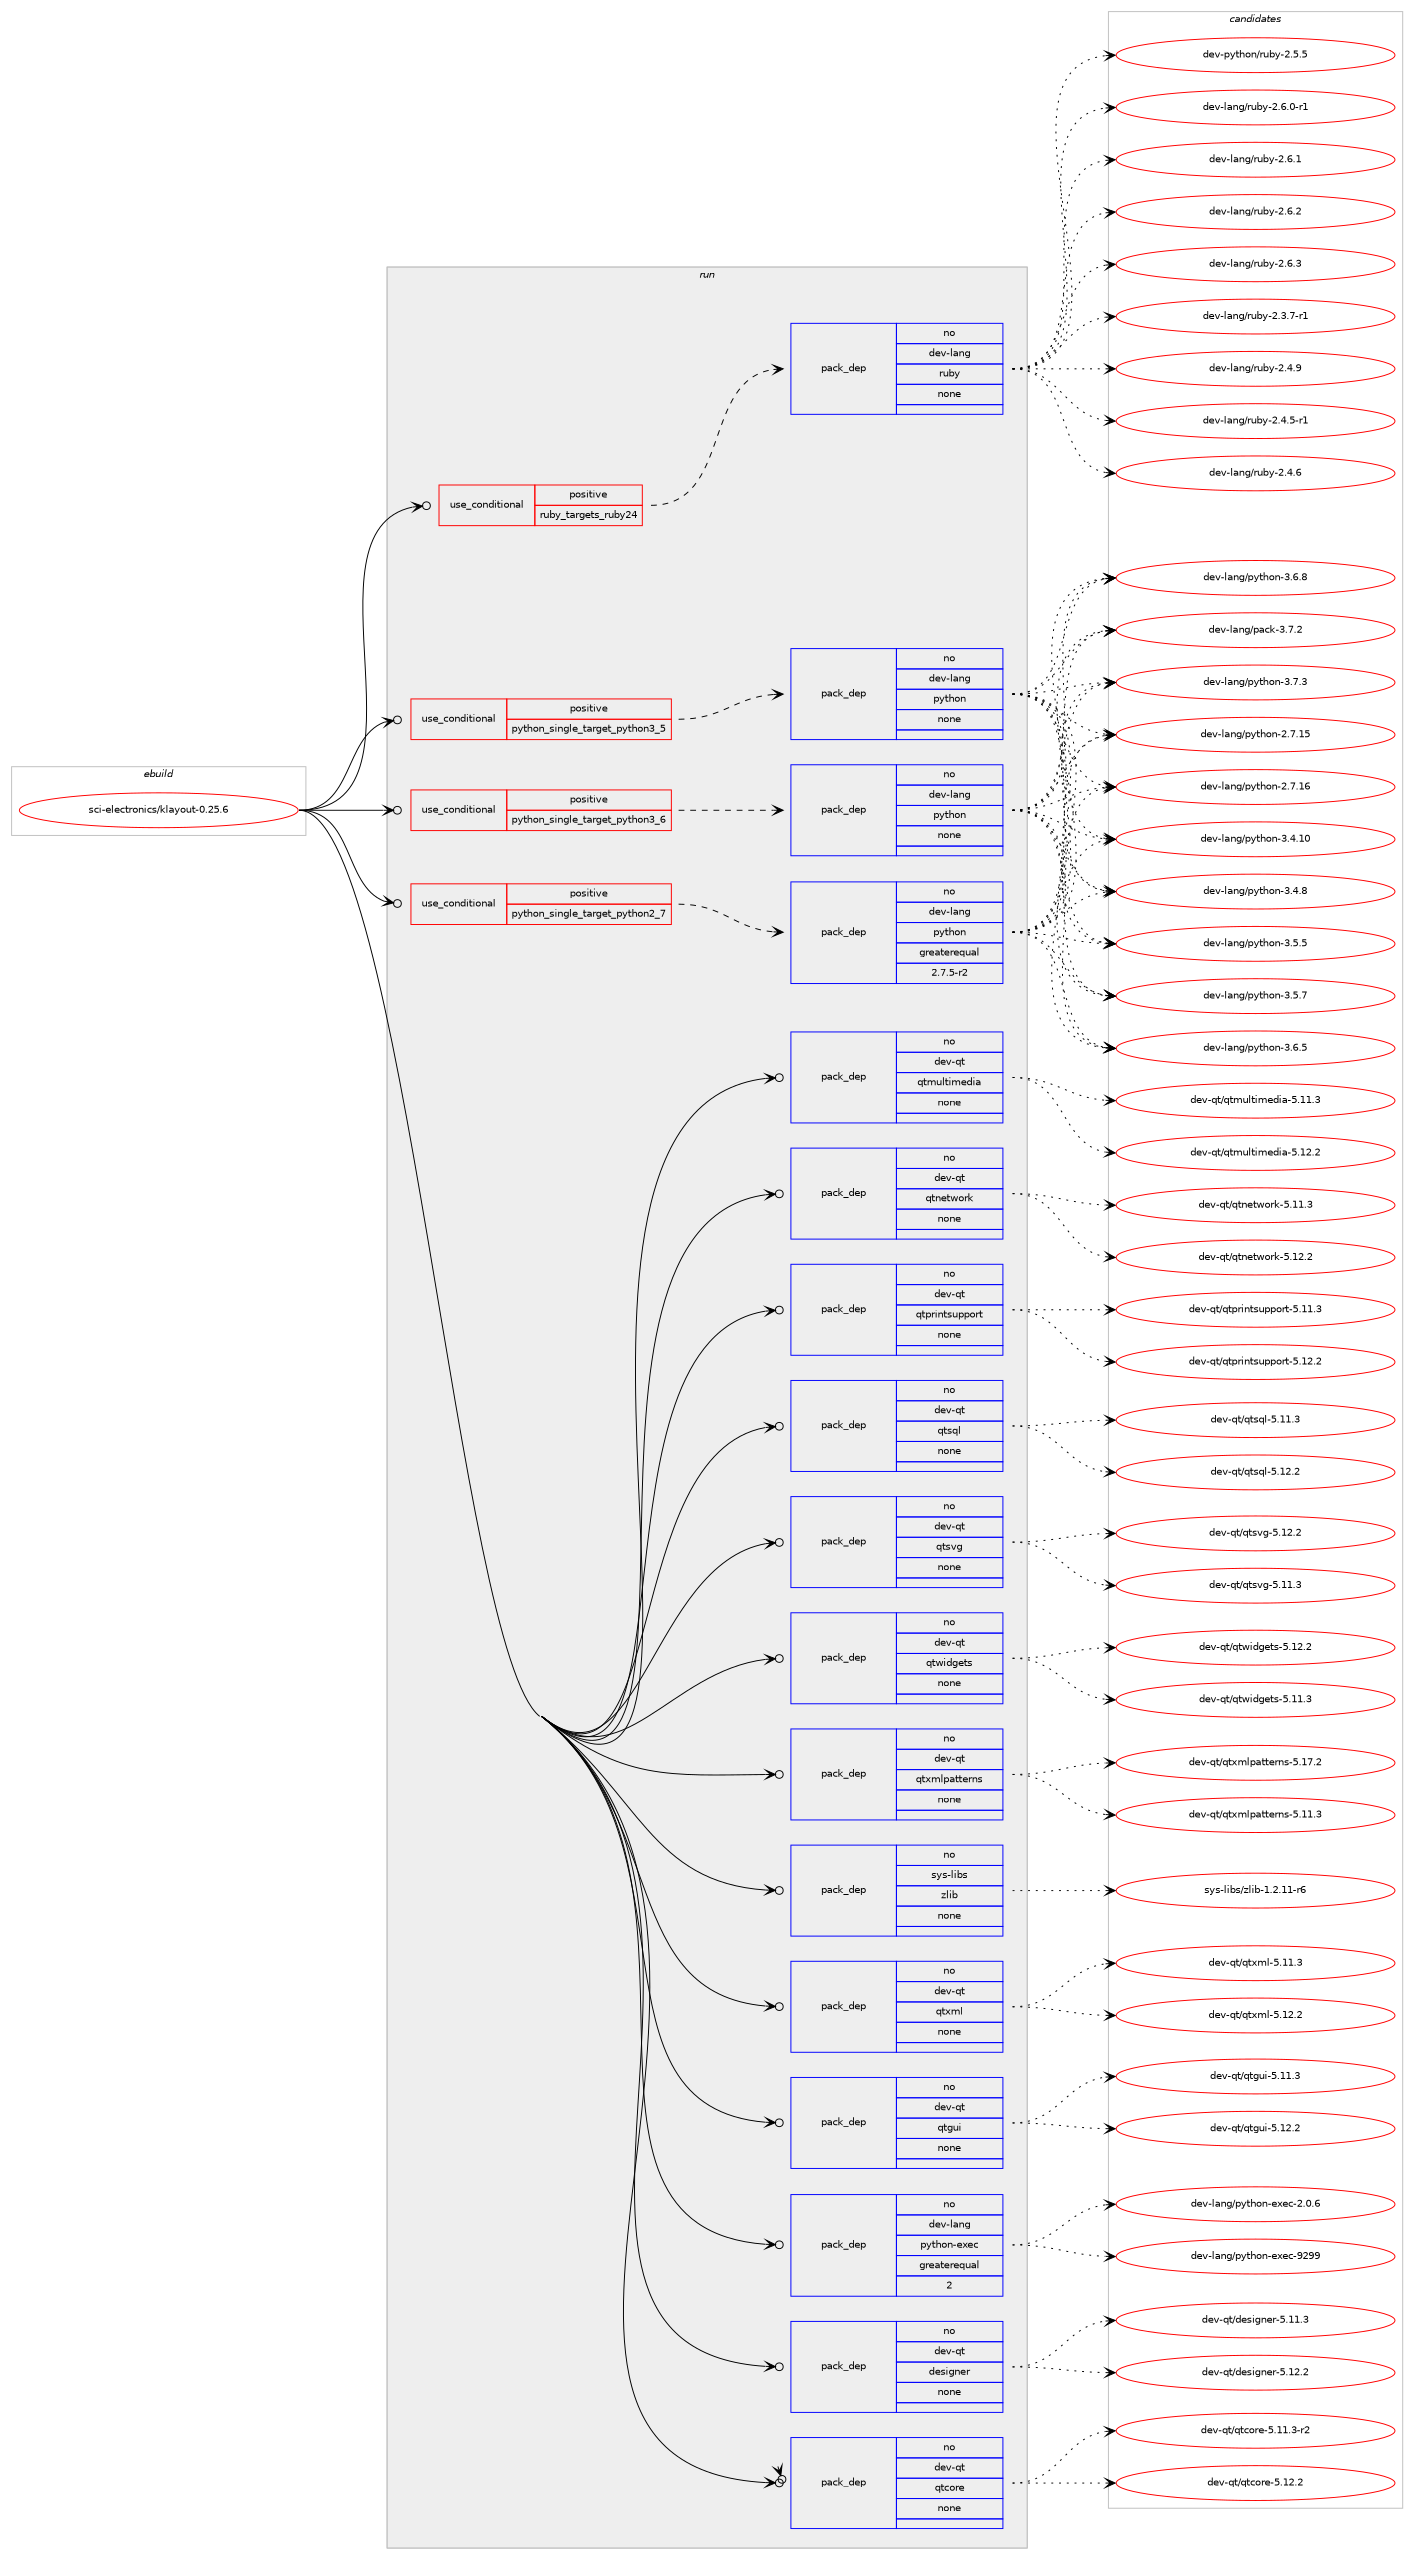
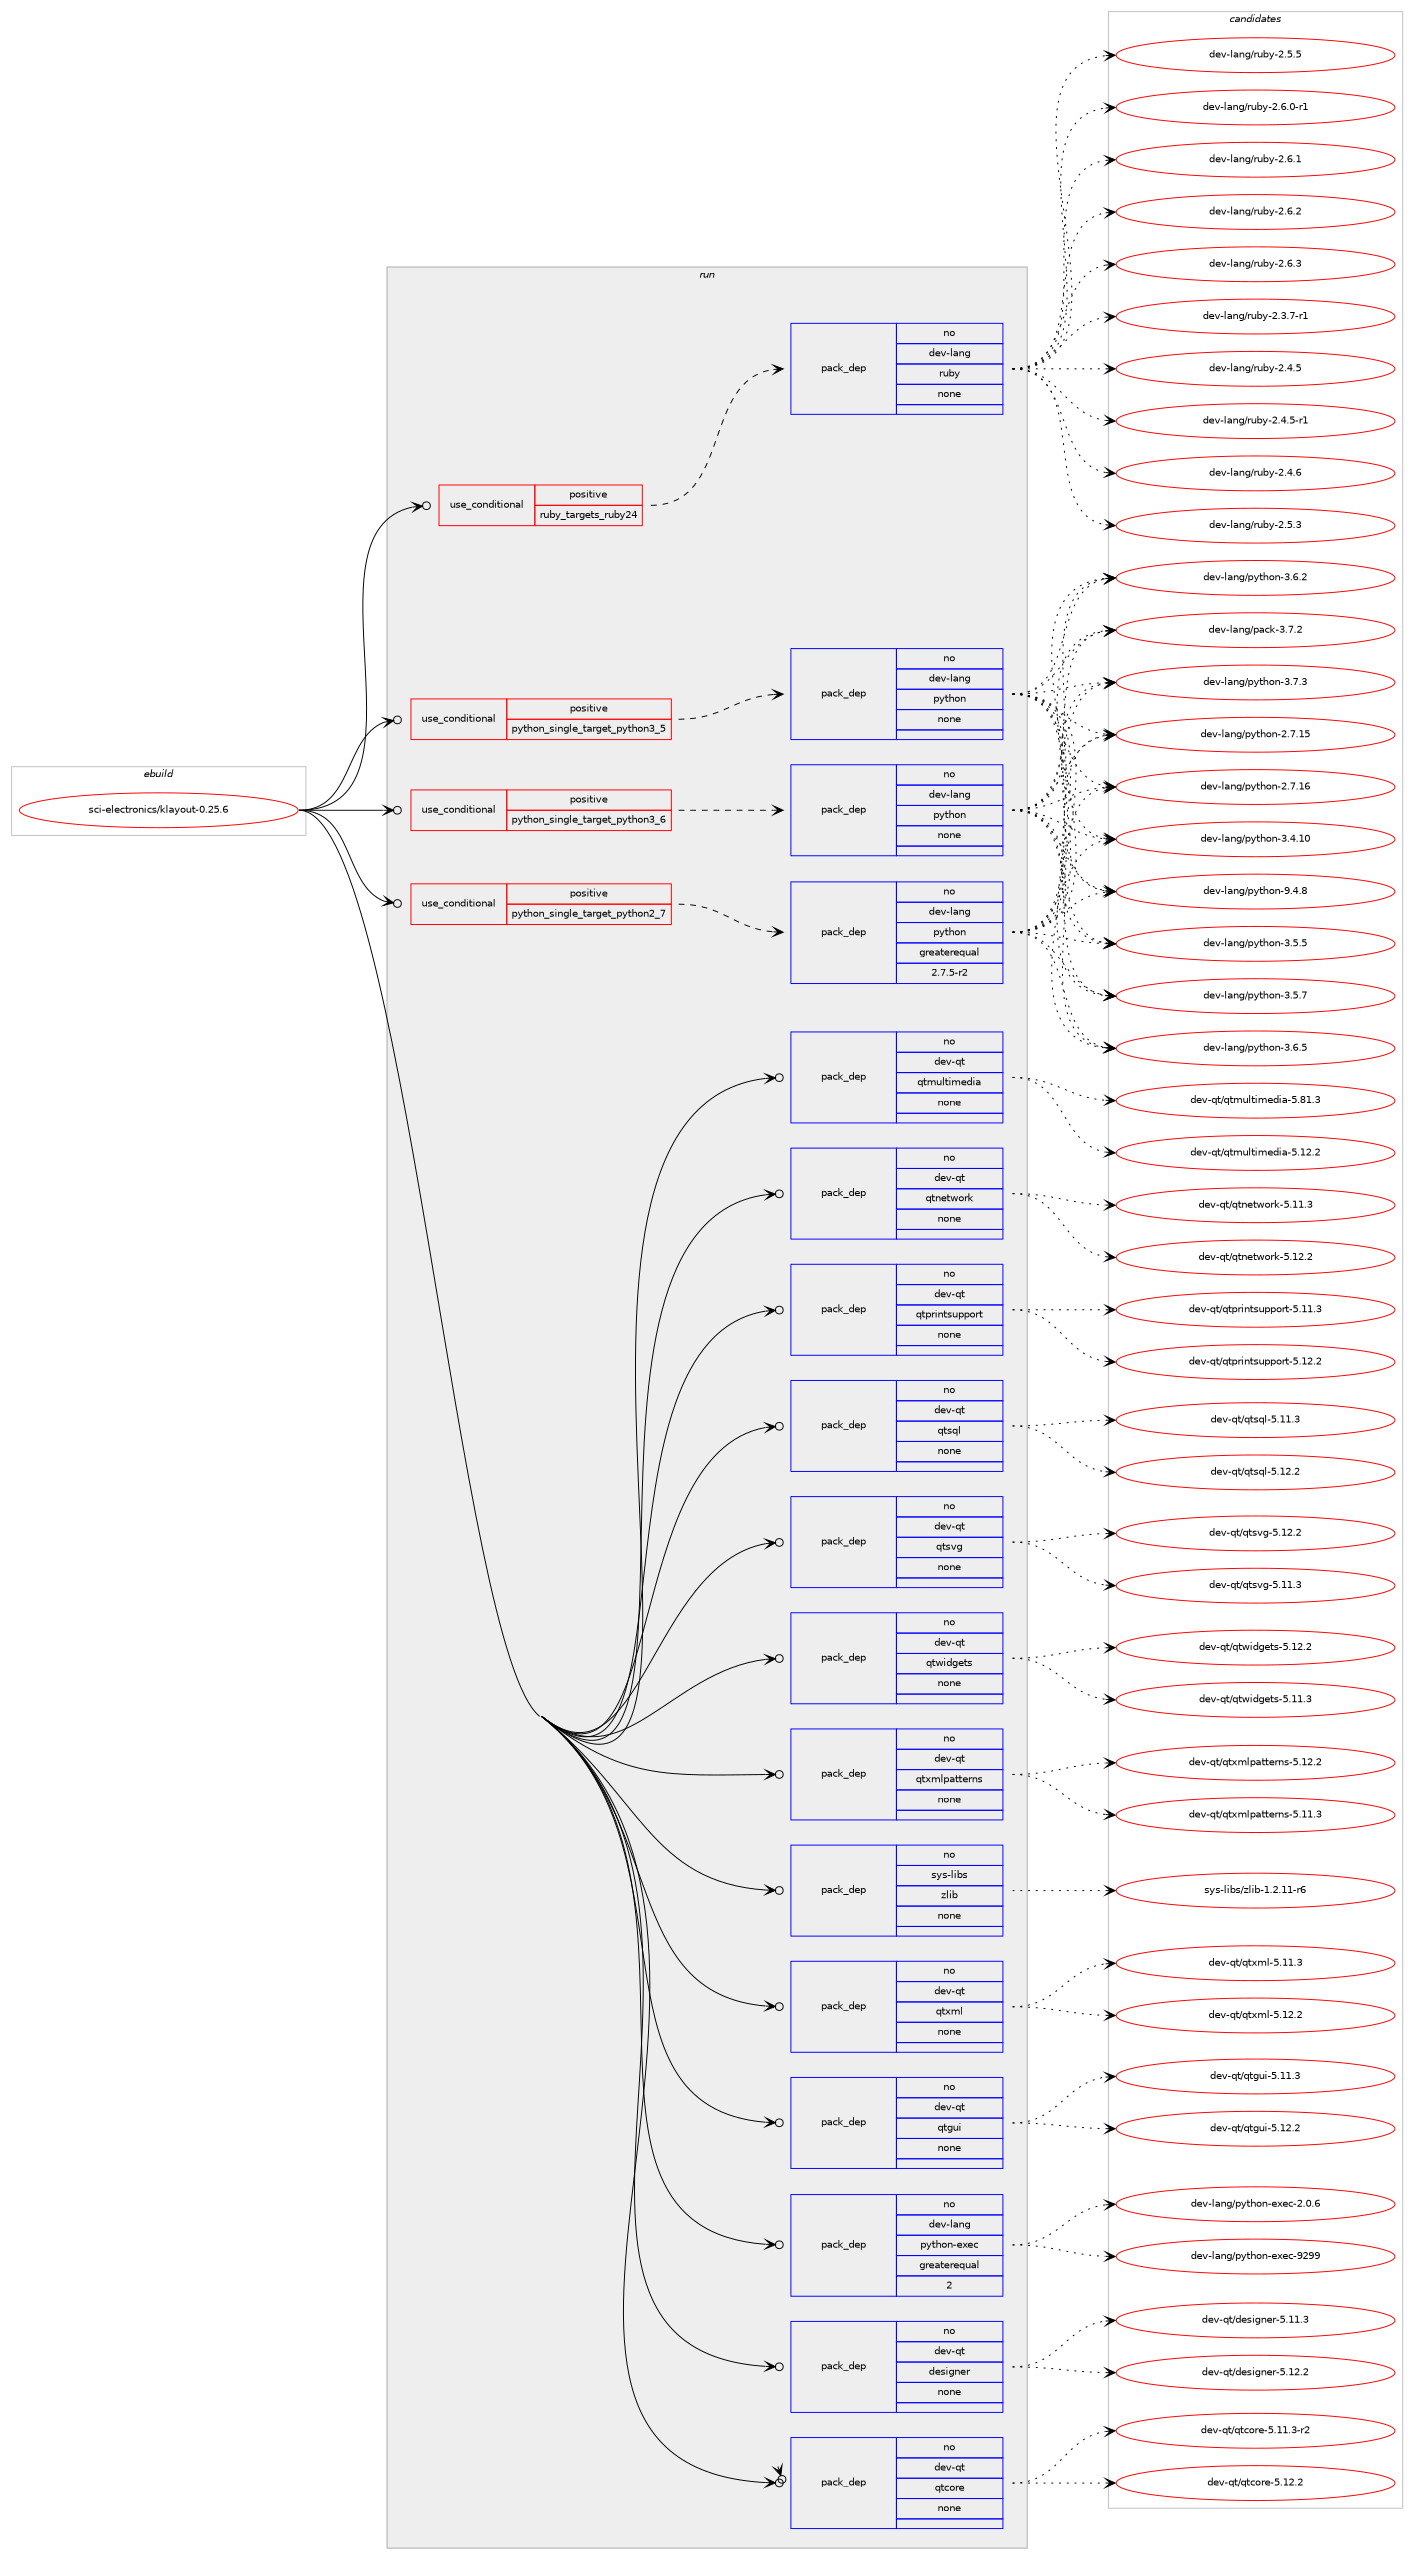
node "dev-python/ruby-2.5.5": label "dev-python/ruby-2.5.5" -> "dev-lang/ruby-2.5.5"
node "dev-lang/ruby-2.4.9": label "dev-lang/ruby-2.4.9" -> "dev-lang/ruby-2.4.5"
node "dev-lang/ruby-2.5.3": added
node "dev-lang/python-3.6.8": label "dev-lang/python-3.6.8" -> "dev-lang/python-3.6.2"
node "dev-lang/python-3.4.8": label "dev-lang/python-3.4.8" -> "dev-lang/python-9.4.8"
node "dev-qt/qtmultimedia-5.11.3": label "dev-qt/qtmultimedia-5.11.3" -> "dev-qt/qtmultimedia-5.81.3"
node "dev-qt/qtxmlpatterns-5.17.2": label "dev-qt/qtxmlpatterns-5.17.2" -> "dev-qt/qtxmlpatterns-5.12.2"
